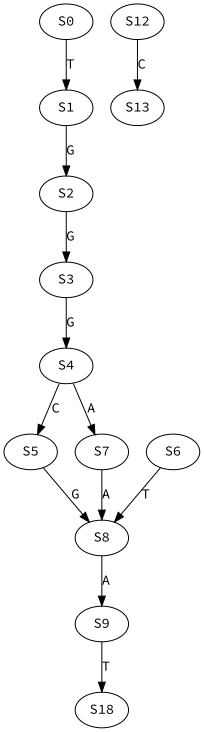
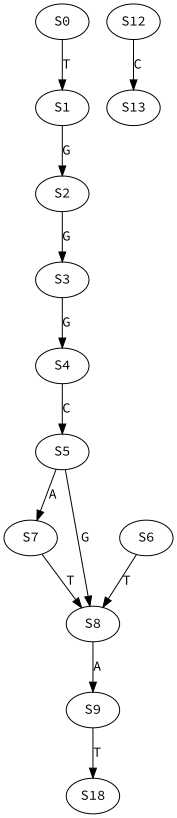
edge "S4" -> "S7": now "S5" -> "S7"
edge "S7" -> "S8": label "A" -> "T"
